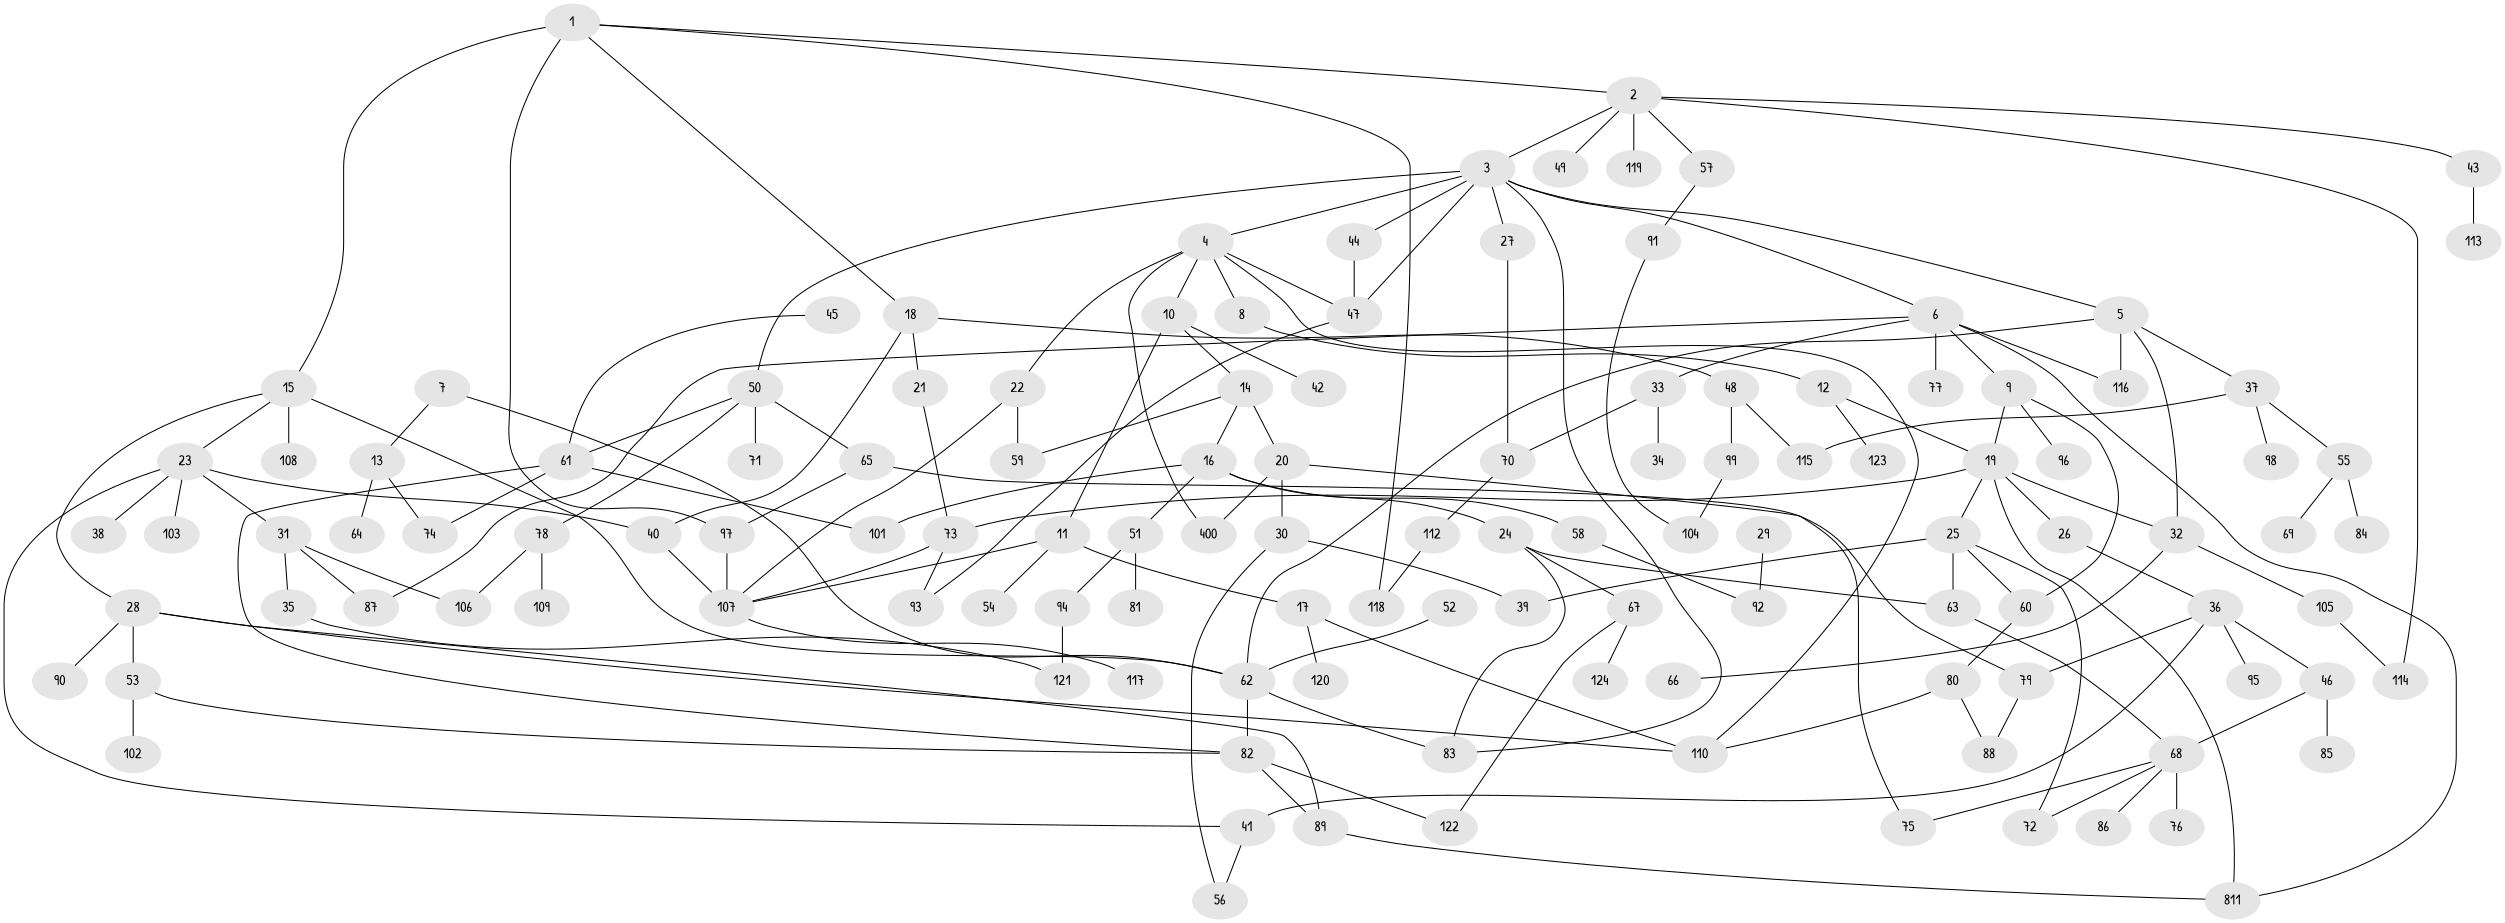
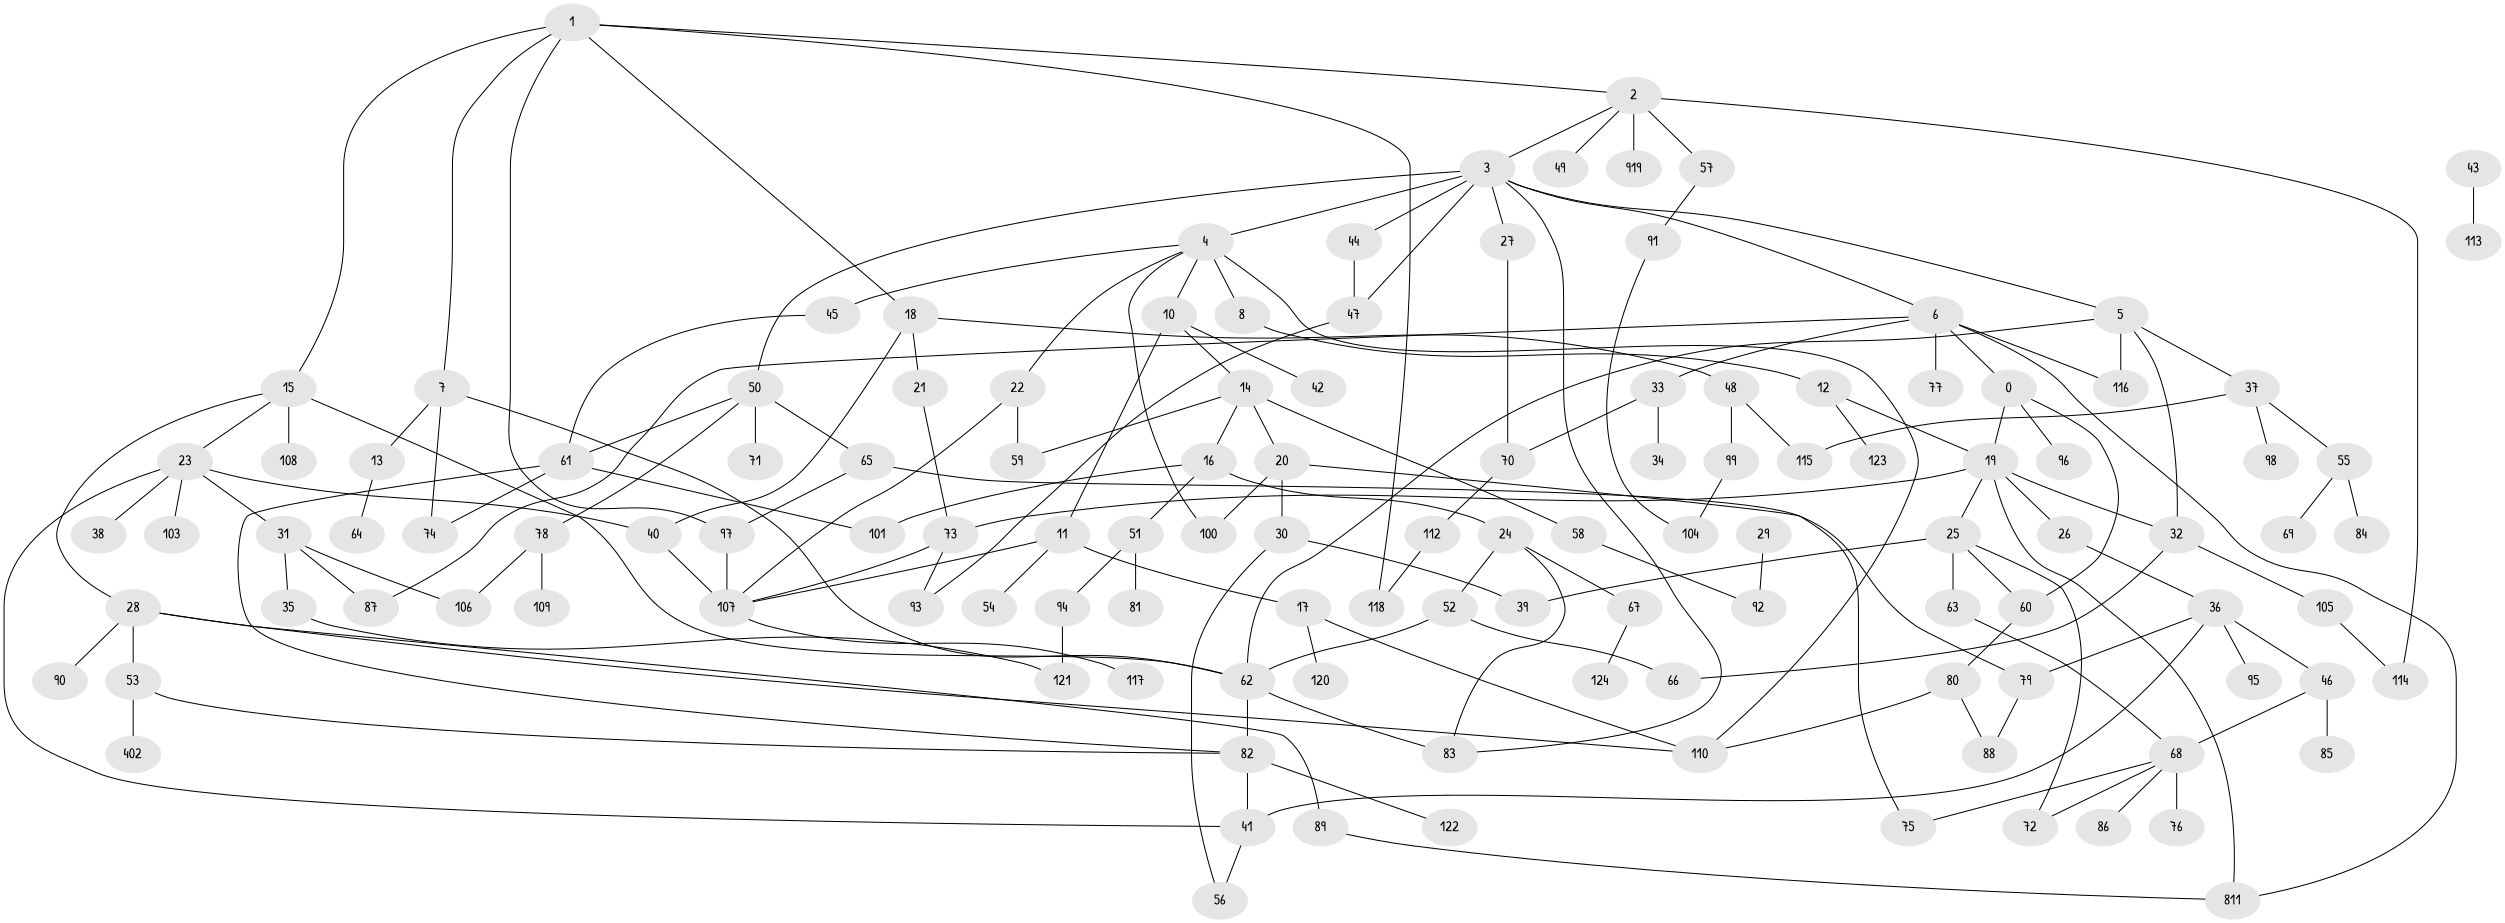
edge "2" -- "43": removed
node "119": label "119" -> "919"
edge "1" -- "7": added
edge "4" -- "47": now "4" -- "45"
node "9": label "9" -> "0"
edge "16" -- "58": now "14" -- "58"
edge "13" -- "74": now "7" -- "74"
node "400": label "400" -> "100"
edge "24" -- "63": now "24" -- "52"
edge "52" -- "66": added
edge "67" -- "122": removed
node "102": label "102" -> "402"
edge "82" -- "89": now "82" -- "41"
